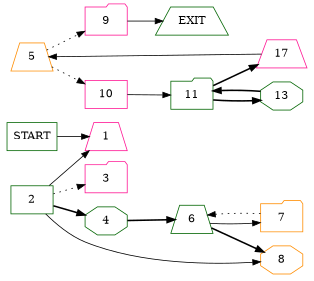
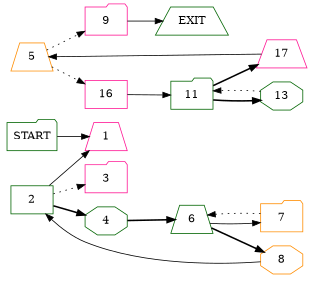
edge "13" -> "11": style bold -> dotted
node "10": label "10" -> "16"
node "START": shape box -> folder
edge "2" -> "8": reversed
